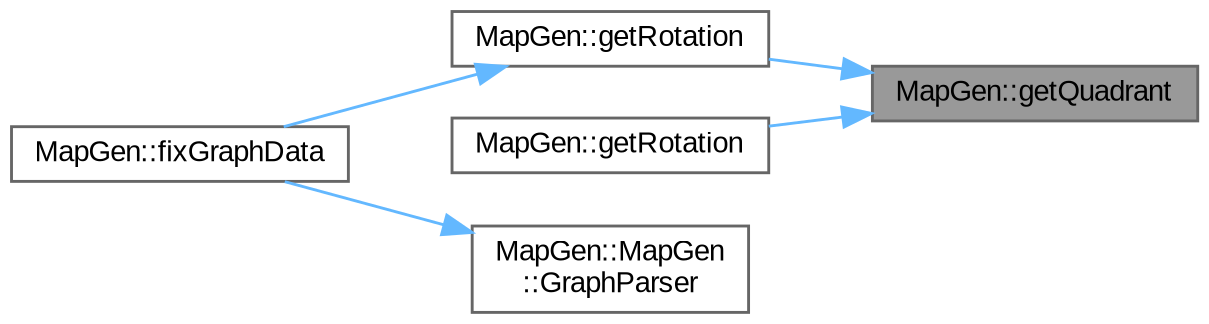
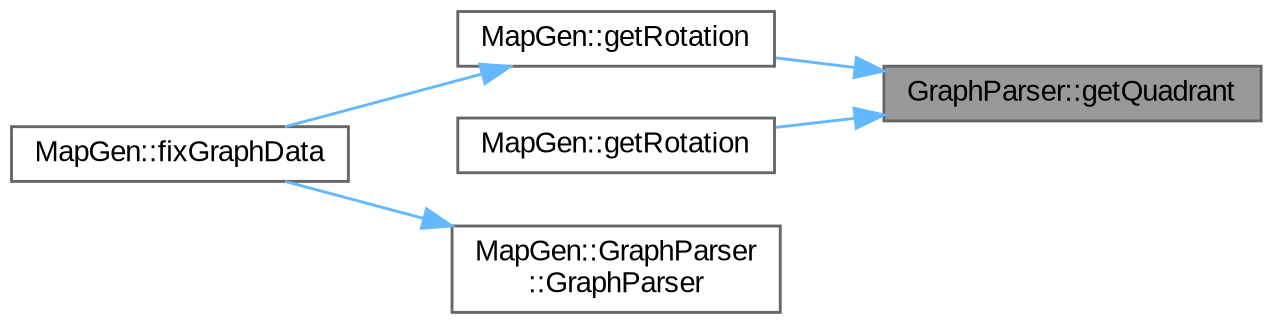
node "MapGen::getQuadrant": label "MapGen::getQuadrant" -> "GraphParser::getQuadrant"
node "MapGen::MapGen ::GraphParser": label "MapGen::MapGen ::GraphParser" -> "MapGen::GraphParser ::GraphParser"
